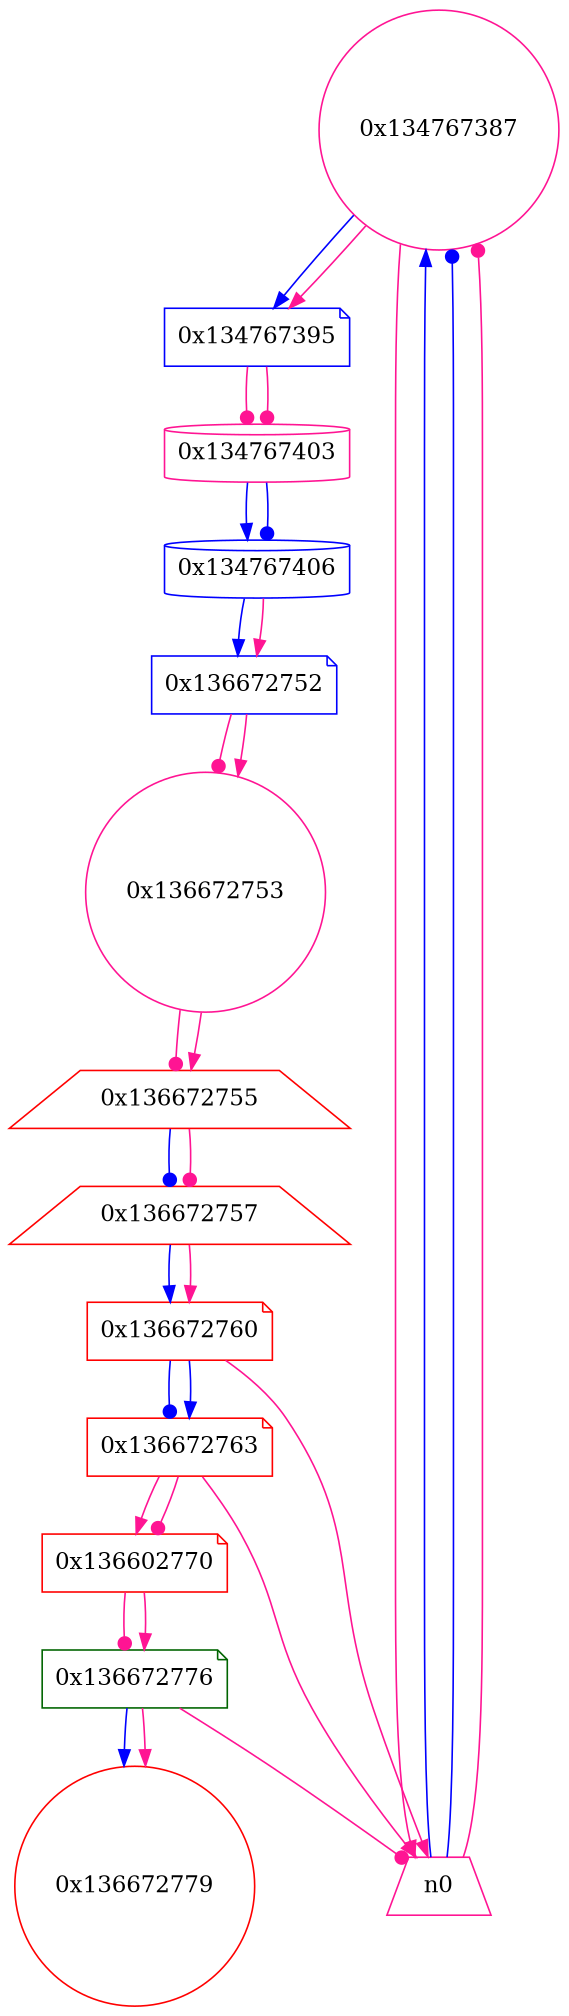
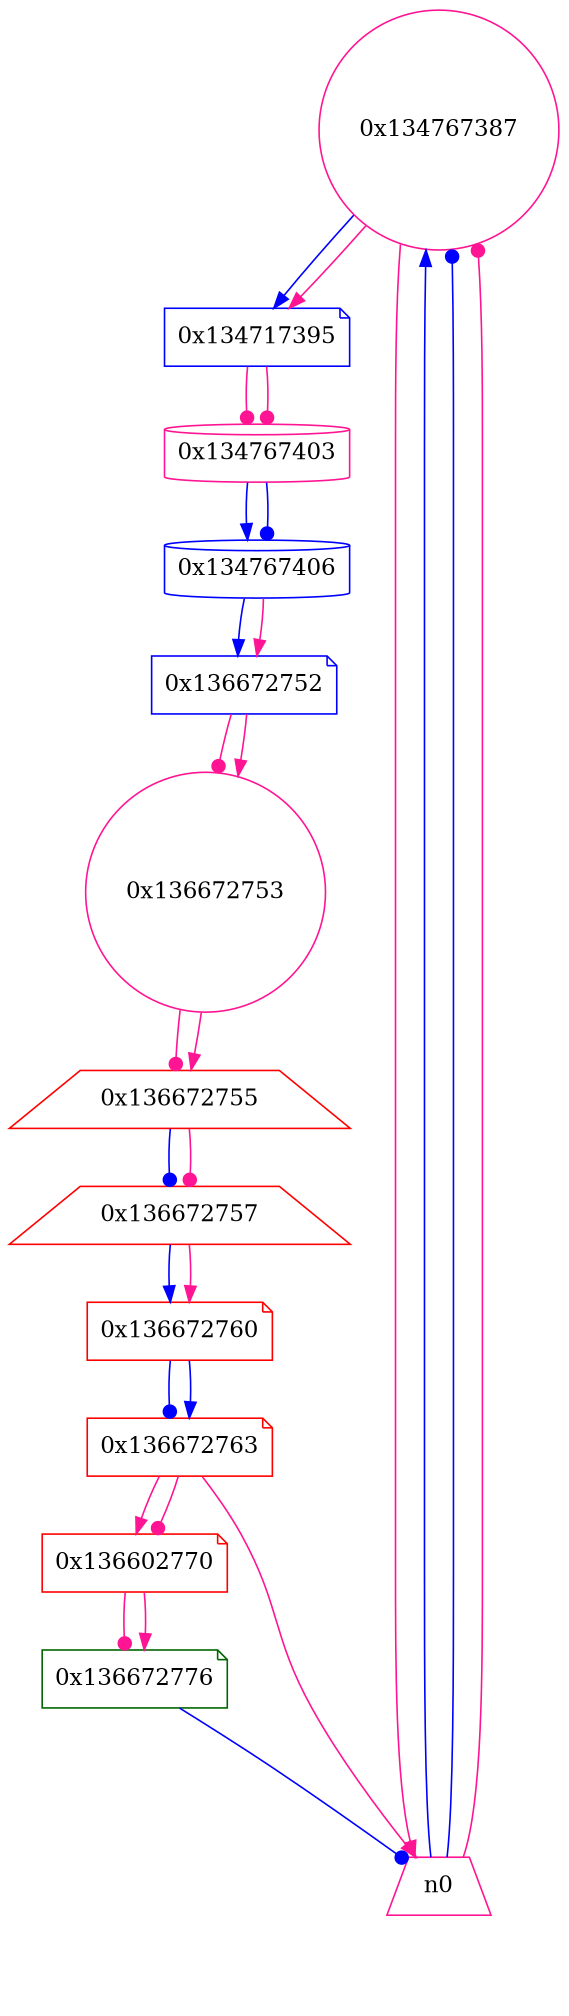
node "0x134767395": label "0x134767395" -> "0x134717395"
edge "0x136672760" -> "n0": removed
edge "0x136672776" -> "n0": color deeppink -> blue
node "0x136672779": removed
